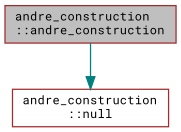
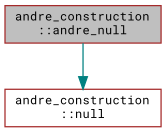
node "andre_construction ::andre_construction": label "andre_construction ::andre_construction" -> "andre_construction ::andre_null"
